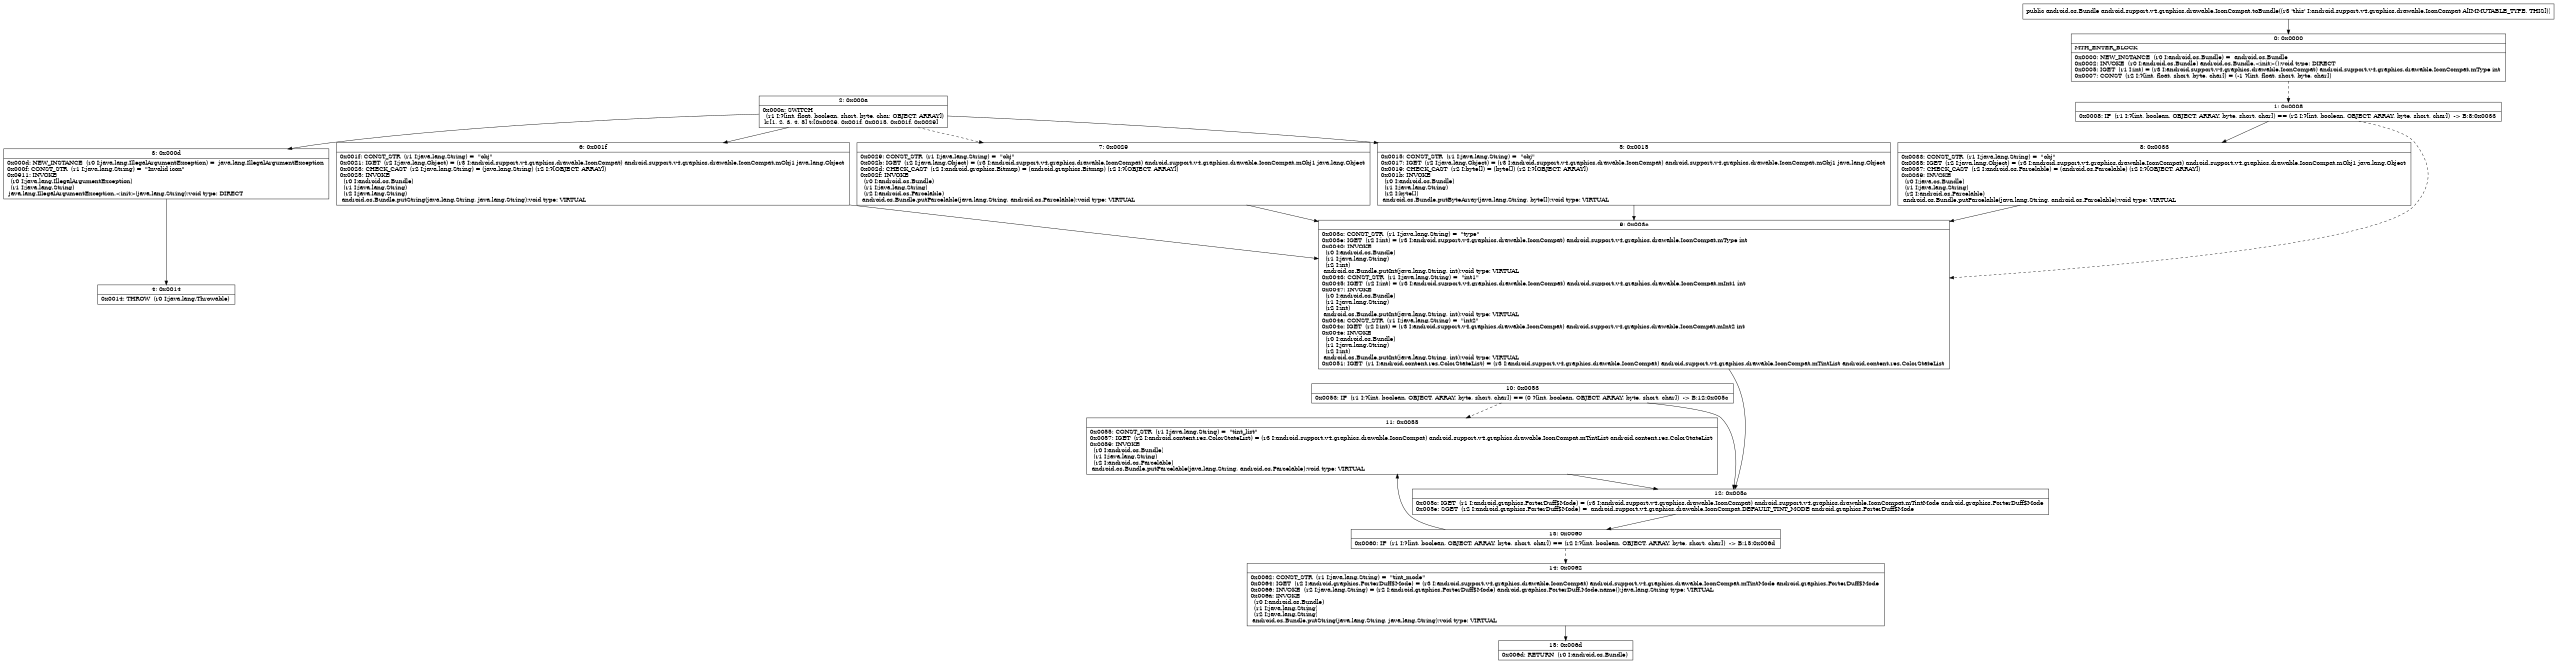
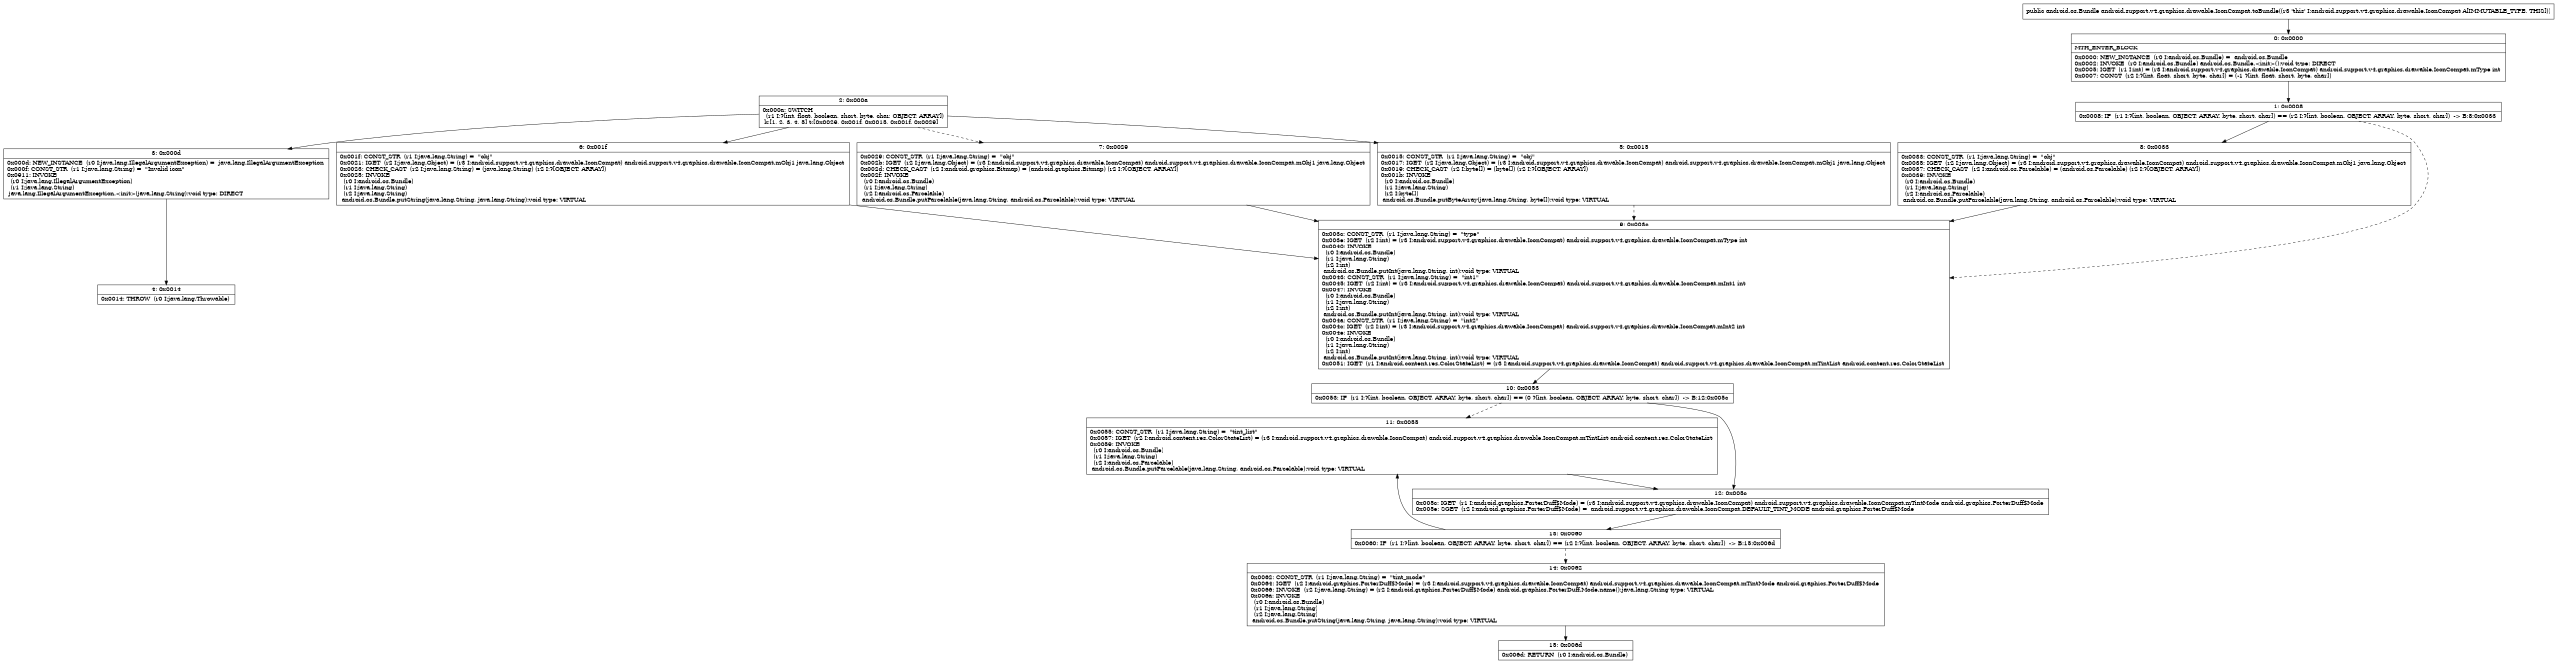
edge "0: 0x0000" -> "1: 0x0008": style dashed -> solid
node "8: 0x0033": text "(r0 I:java.os.Bundle)" -> "(r0 I:android.os.Bundle)"
edge "5: 0x0015" -> "9: 0x003c": style solid -> dashed
edge "9: 0x003c" -> "12: 0x005c": now "9: 0x003c" -> "10: 0x0053"
